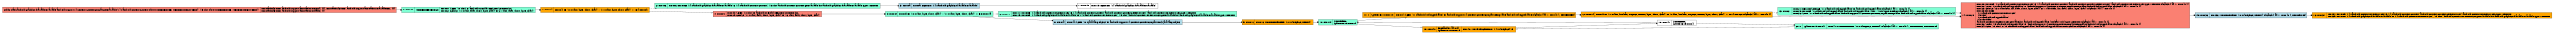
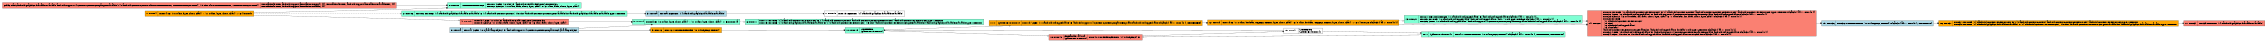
edge "0: 0x0000" -> "1: 0x0004": reversed
edge "5: 0x000f" -> "8: 0x001a": reversed
node "17: 0x003f": added
node "18: 0x0040": fillcolor orange -> salmon
